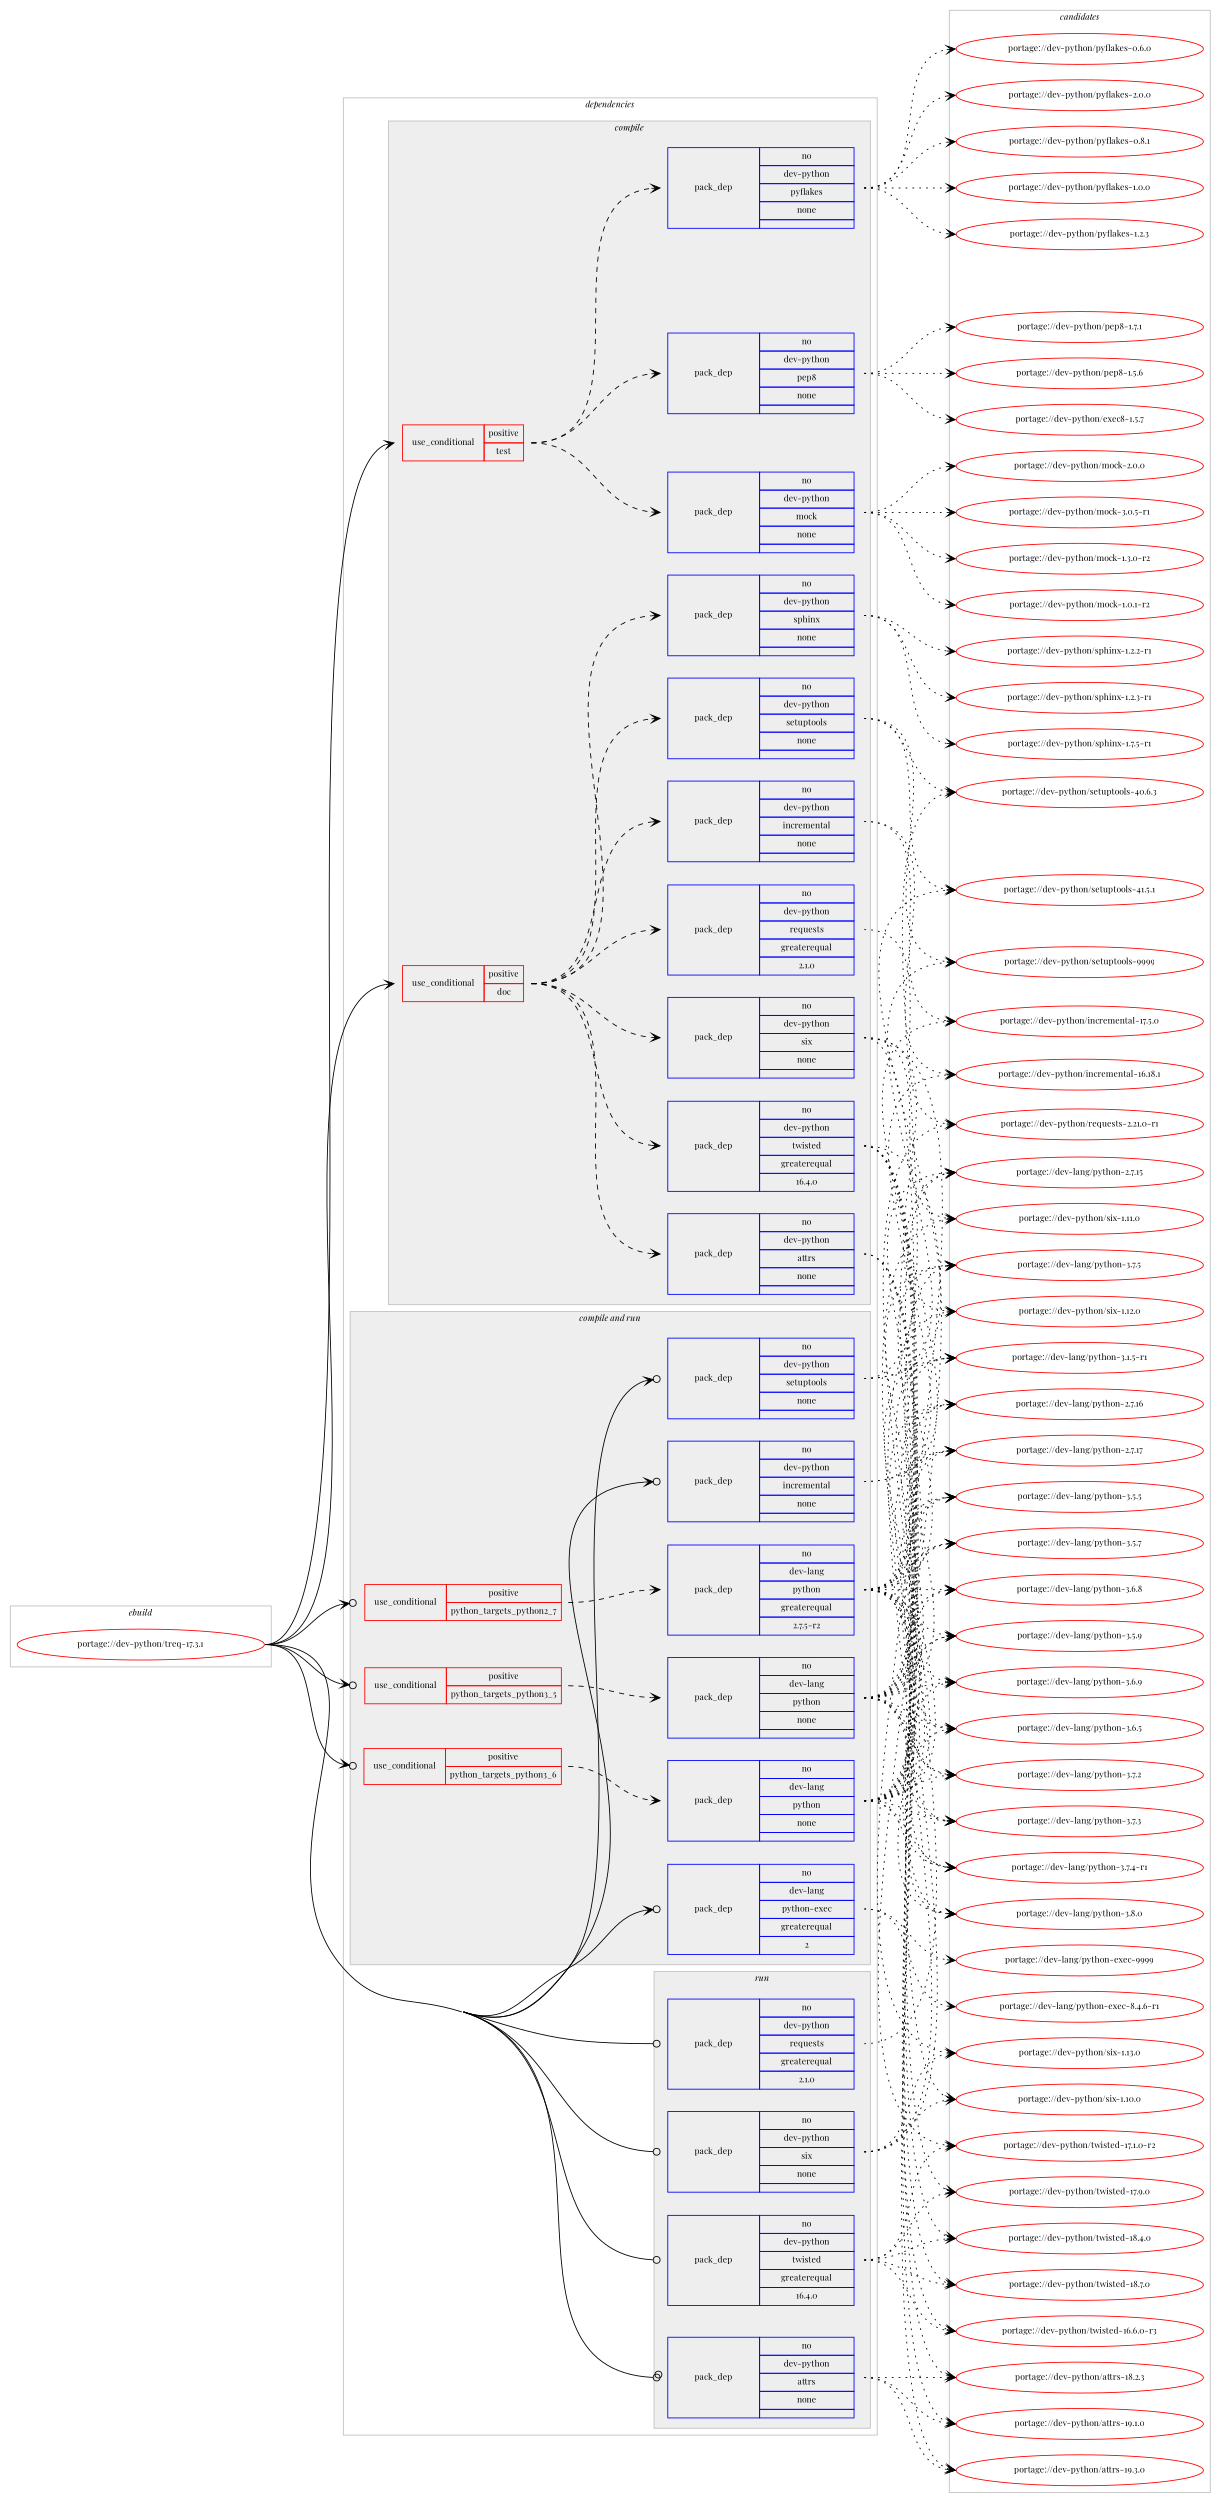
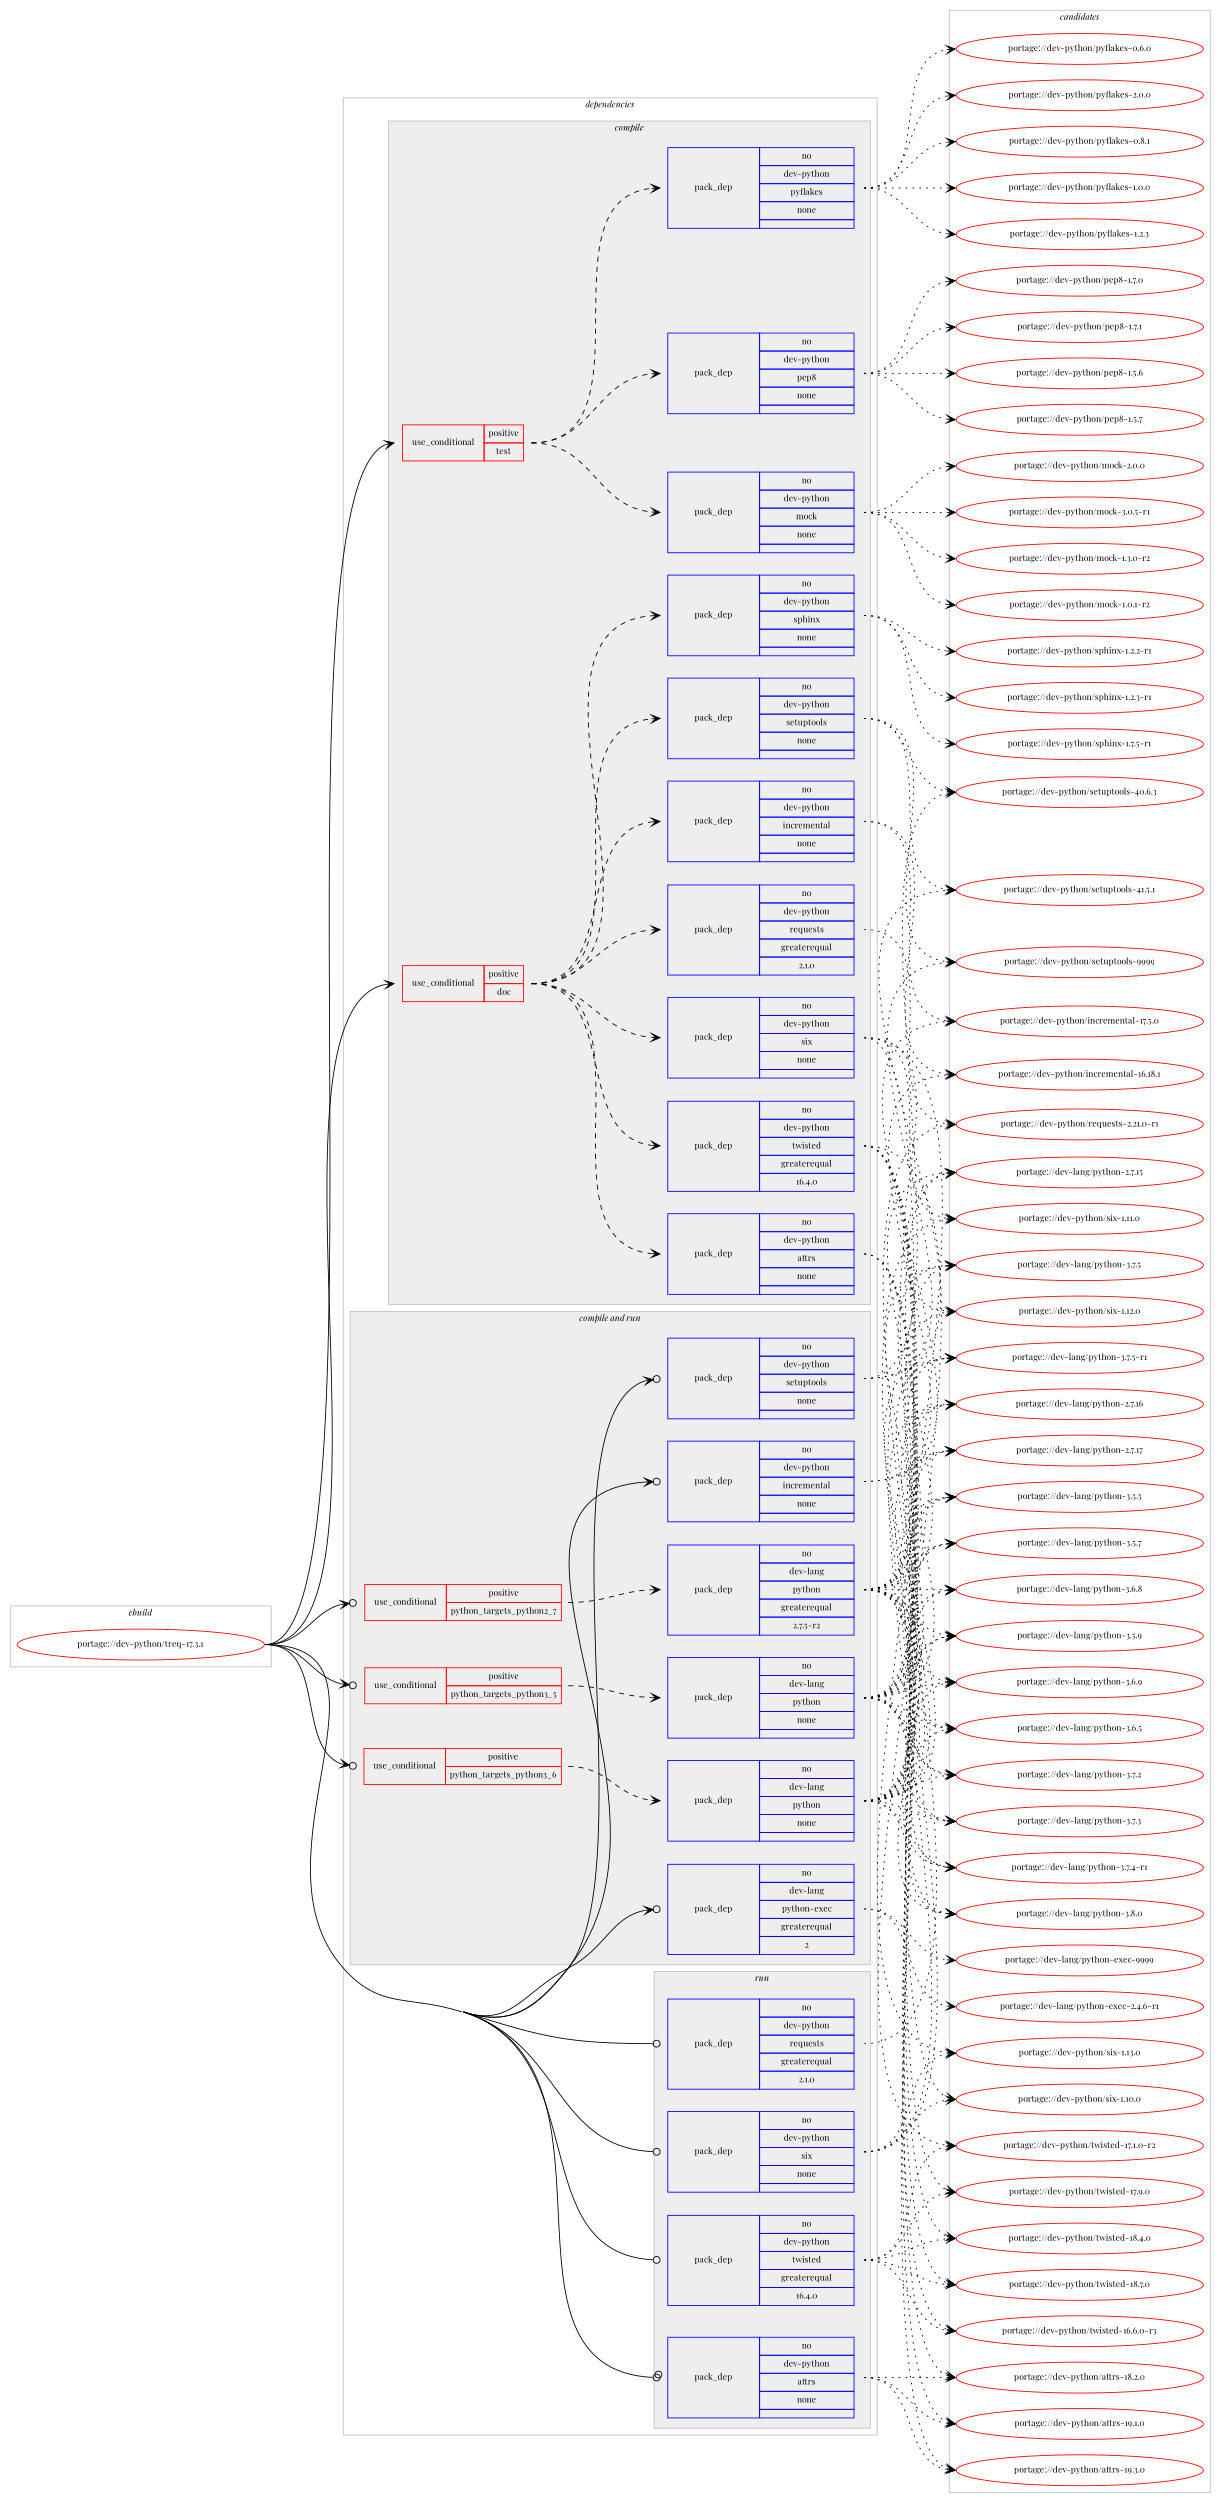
node "portage://dev-python/pep8-1.7.0": added
node "portage://dev-python/exec8-1.5.7": label "portage://dev-python/exec8-1.5.7" -> "portage://dev-python/pep8-1.5.7"
node "portage://dev-lang/python-3.1.5-r1": label "portage://dev-lang/python-3.1.5-r1" -> "portage://dev-lang/python-3.7.5-r1"
node "portage://dev-lang/python-exec-8.4.6-r1": label "portage://dev-lang/python-exec-8.4.6-r1" -> "portage://dev-lang/python-exec-2.4.6-r1"
node "portage://dev-python/attrs-18.2.3": label "portage://dev-python/attrs-18.2.3" -> "portage://dev-python/attrs-18.2.0"
